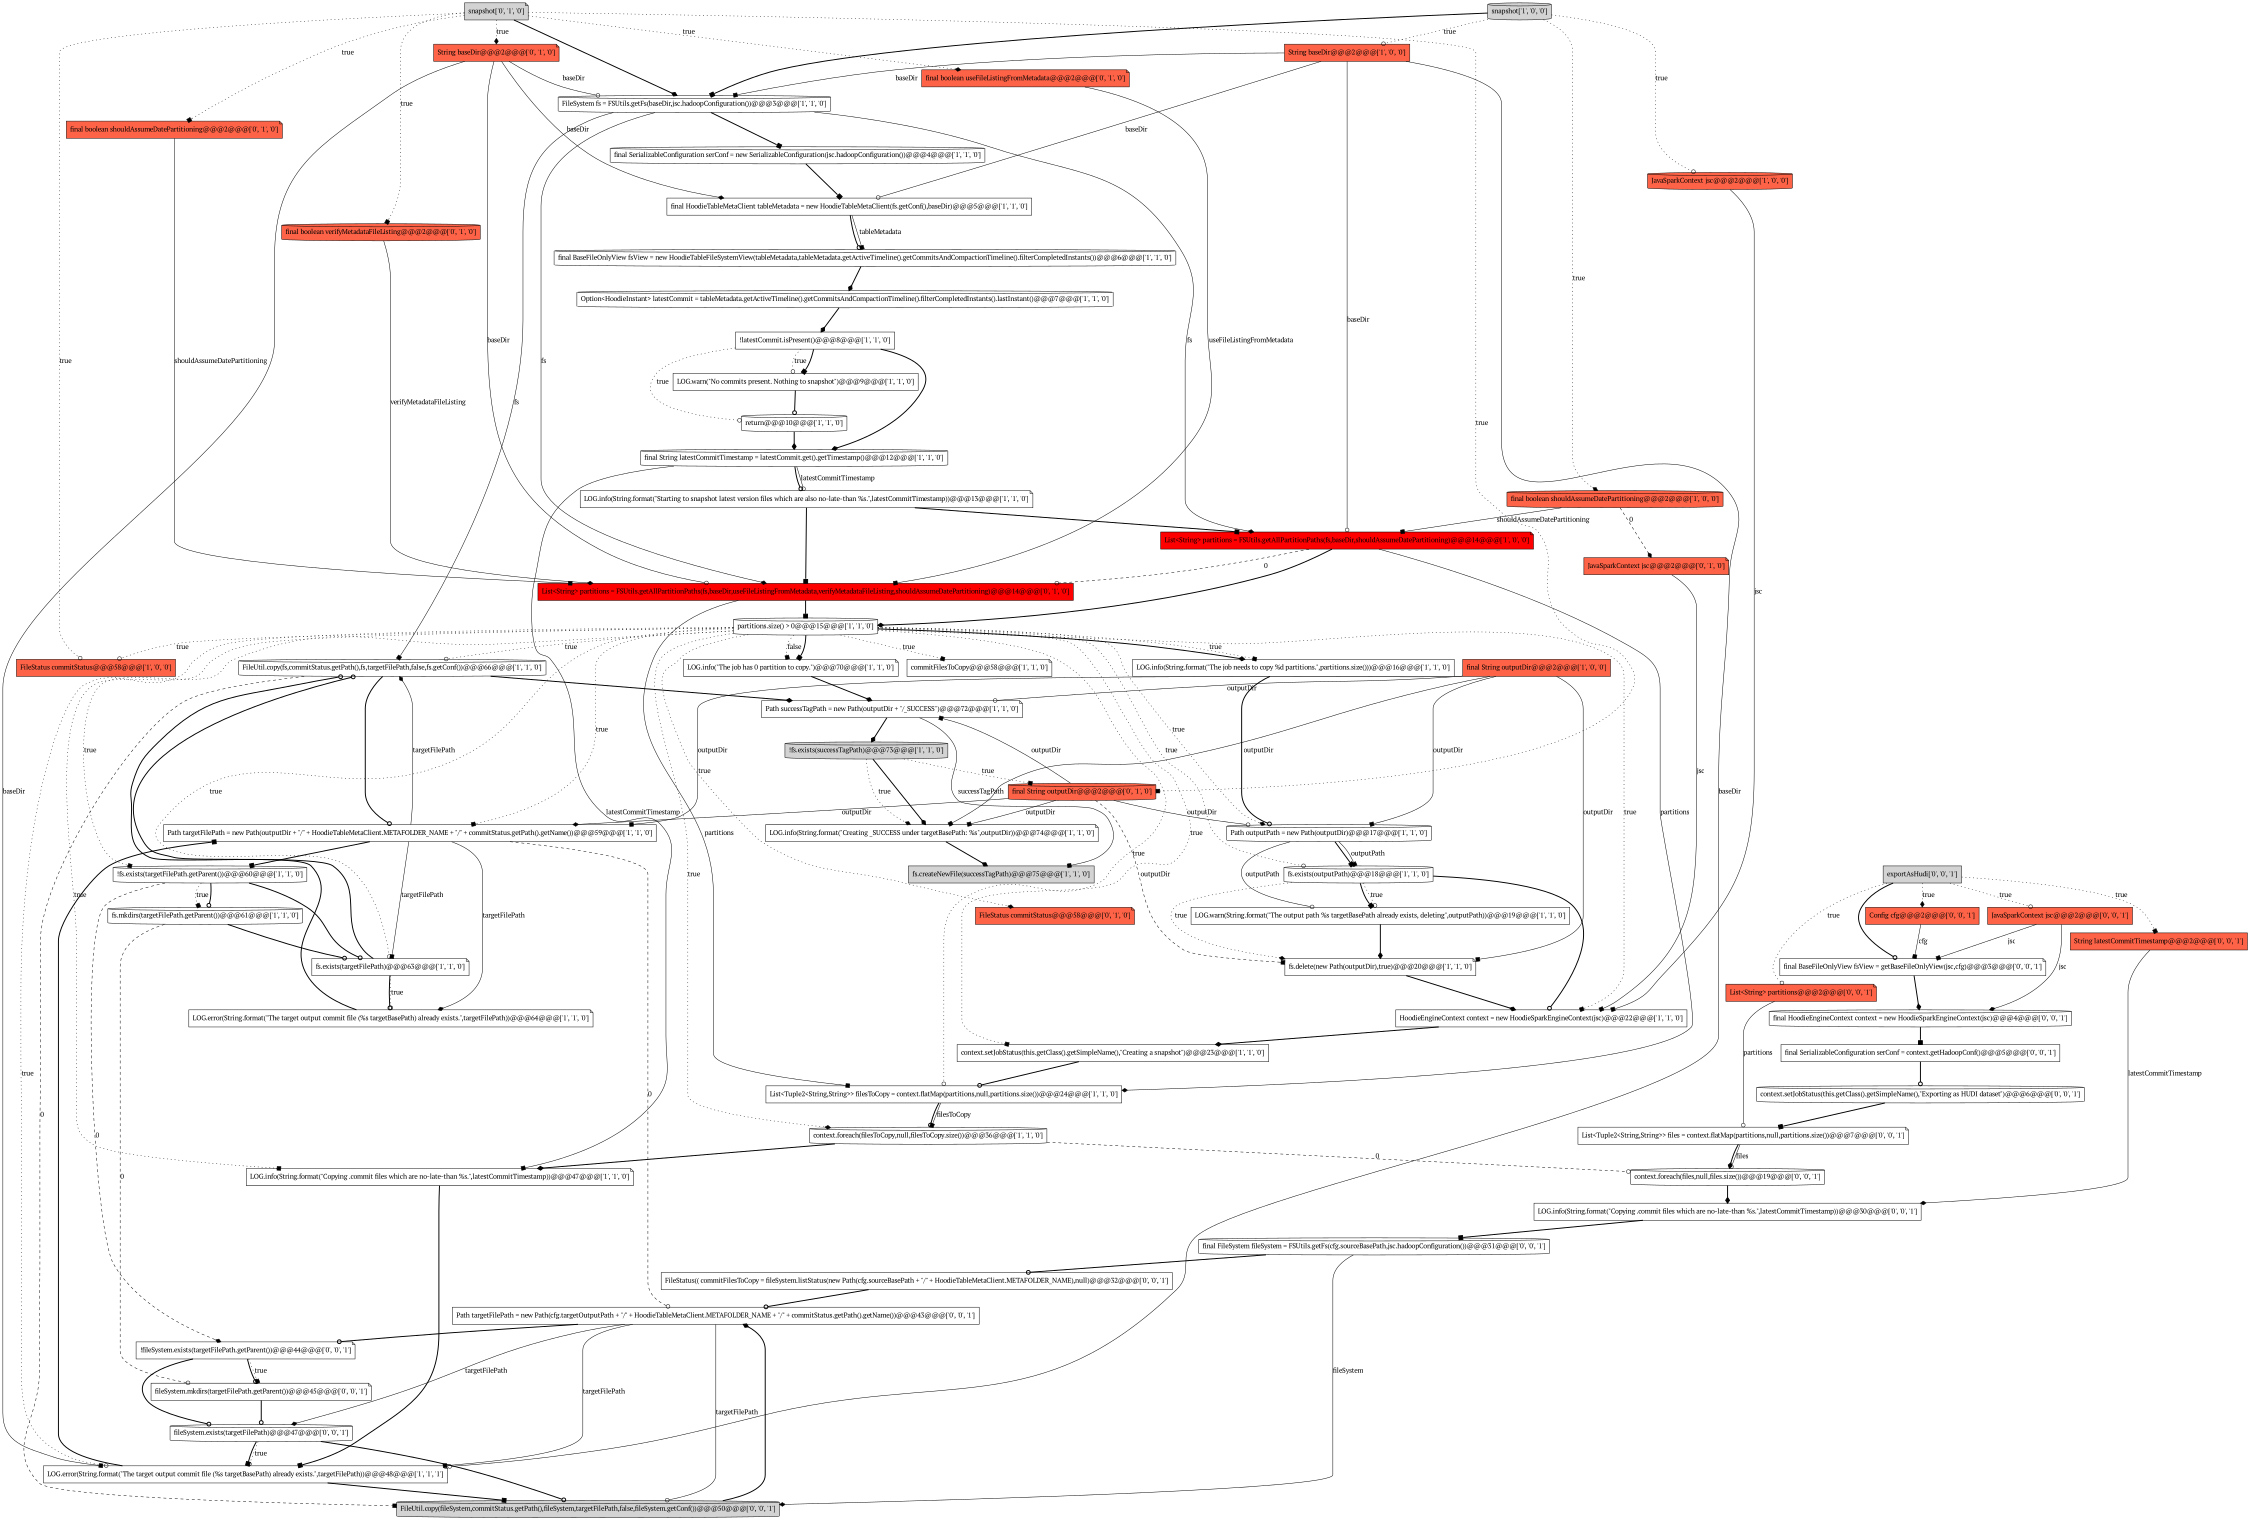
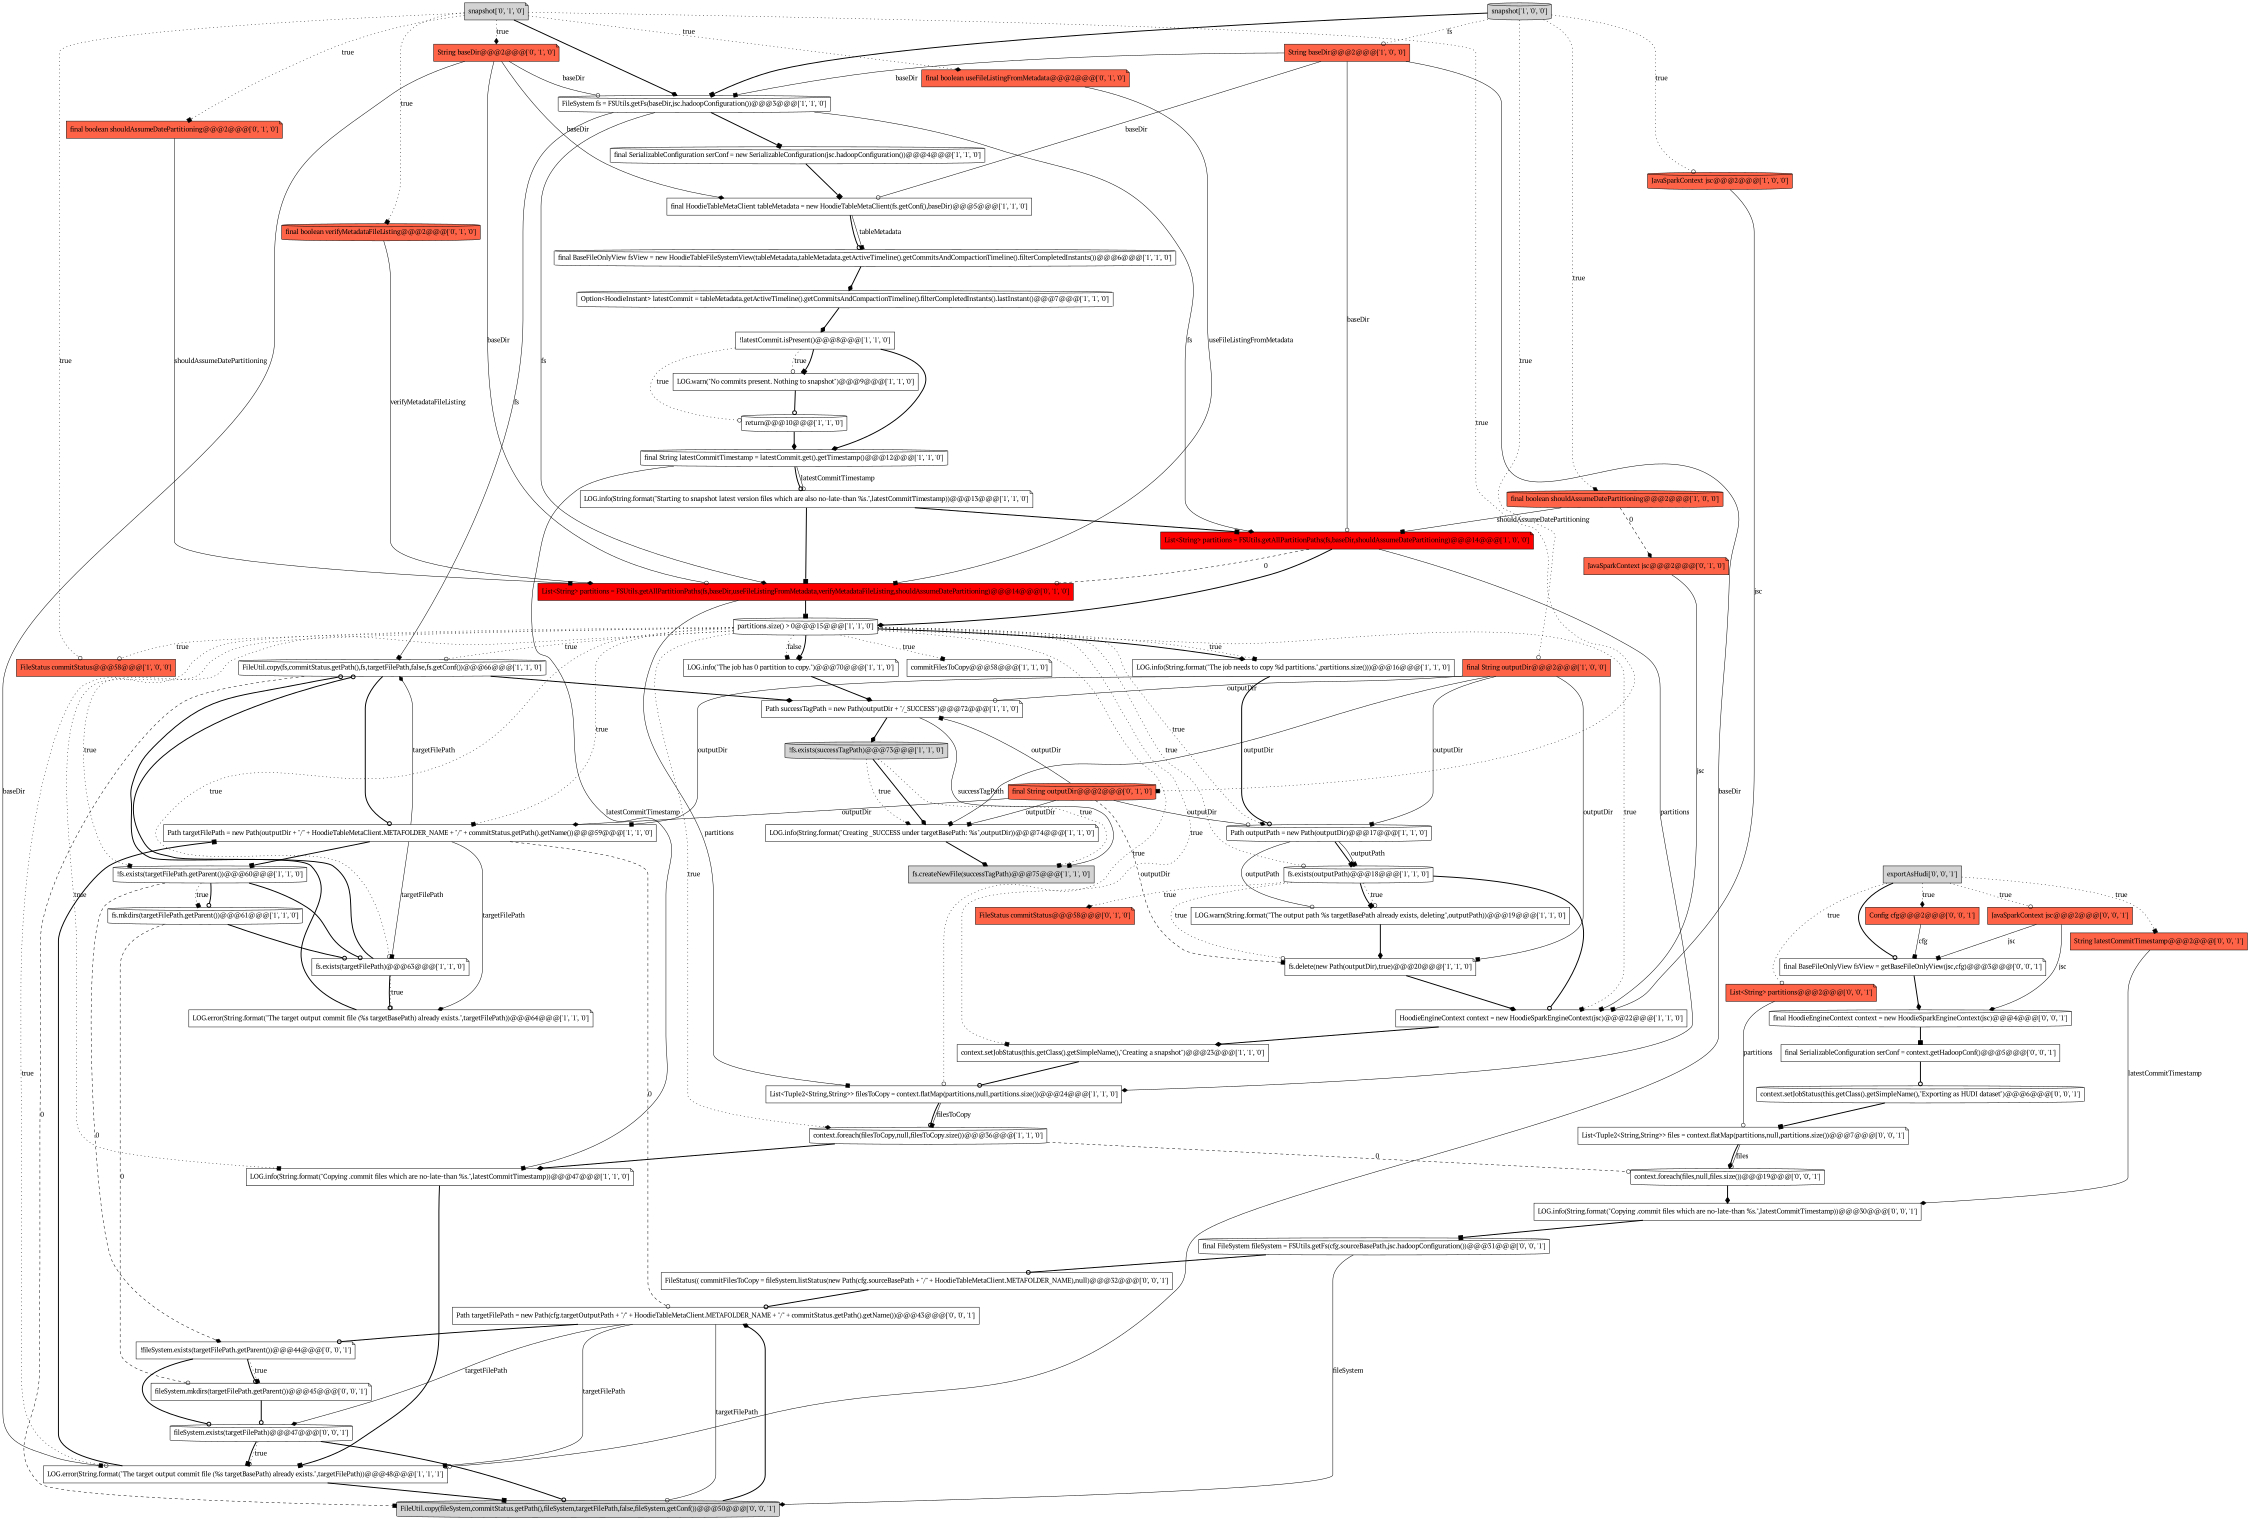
edge "snapshot['1', '0', '0']" -> "String baseDir@@@2@@@['1', '0', '0']": label "true" -> "fs"
edge "snapshot['1', '0', '0']" -> "final String outputDir@@@2@@@['1', '0', '0']": added, label "true"
edge "!fs.exists(successTagPath)@@@73@@@['1', '1', '0']" -> "final String outputDir@@@2@@@['0', '1', '0']": now "!fs.exists(successTagPath)@@@73@@@['1', '1', '0']" -> "fs.createNewFile(successTagPath)@@@75@@@['1', '1', '0']"
edge "partitions.size() > 0@@@15@@@['1', '1', '0']" -> "FileStatus commitStatus@@@58@@@['0', '1', '0']": now "fs.exists(outputPath)@@@18@@@['1', '1', '0']" -> "FileStatus commitStatus@@@58@@@['0', '1', '0']"
edge "fs.exists(outputPath)@@@18@@@['1', '1', '0']" -> "fs.delete(new Path(outputDir),true)@@@20@@@['1', '1', '0']": arrowhead diamond -> odot
